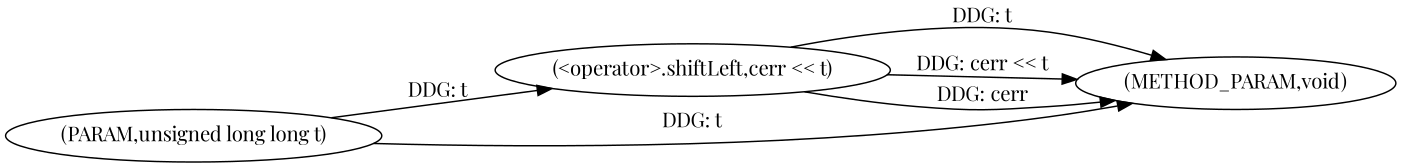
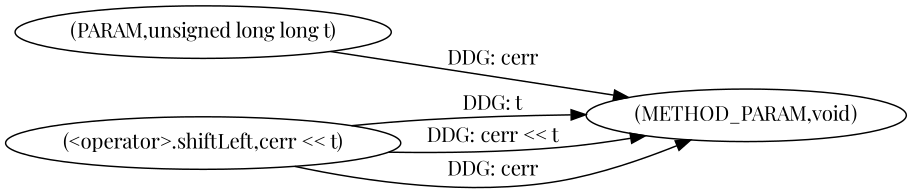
edge "(PARAM,unsigned long long t)" -> "(<operator>.shiftLeft,cerr << t)": removed, label "DDG: t"
edge "(PARAM,unsigned long long t)" -> "(METHOD_PARAM,void)": label "DDG: t" -> "DDG: cerr"
